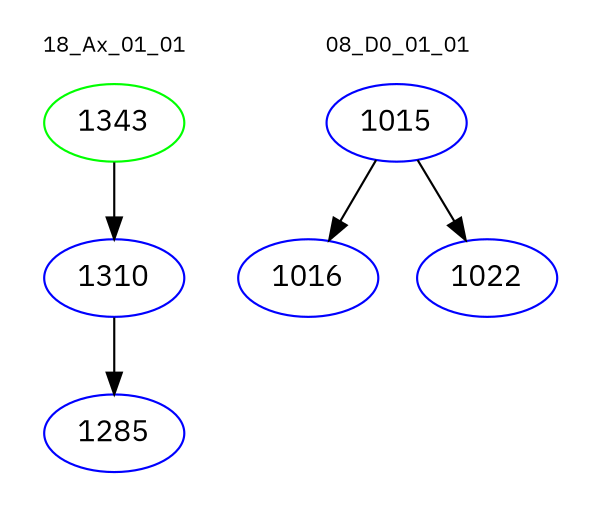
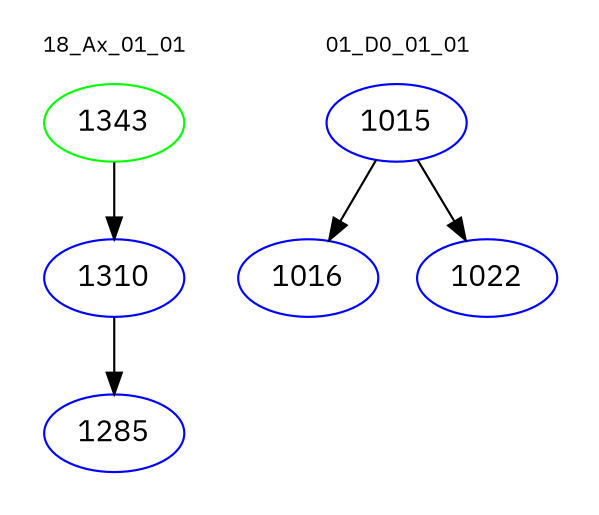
cluster "08_D0_01_01": label "08_D0_01_01" -> "01_D0_01_01"
